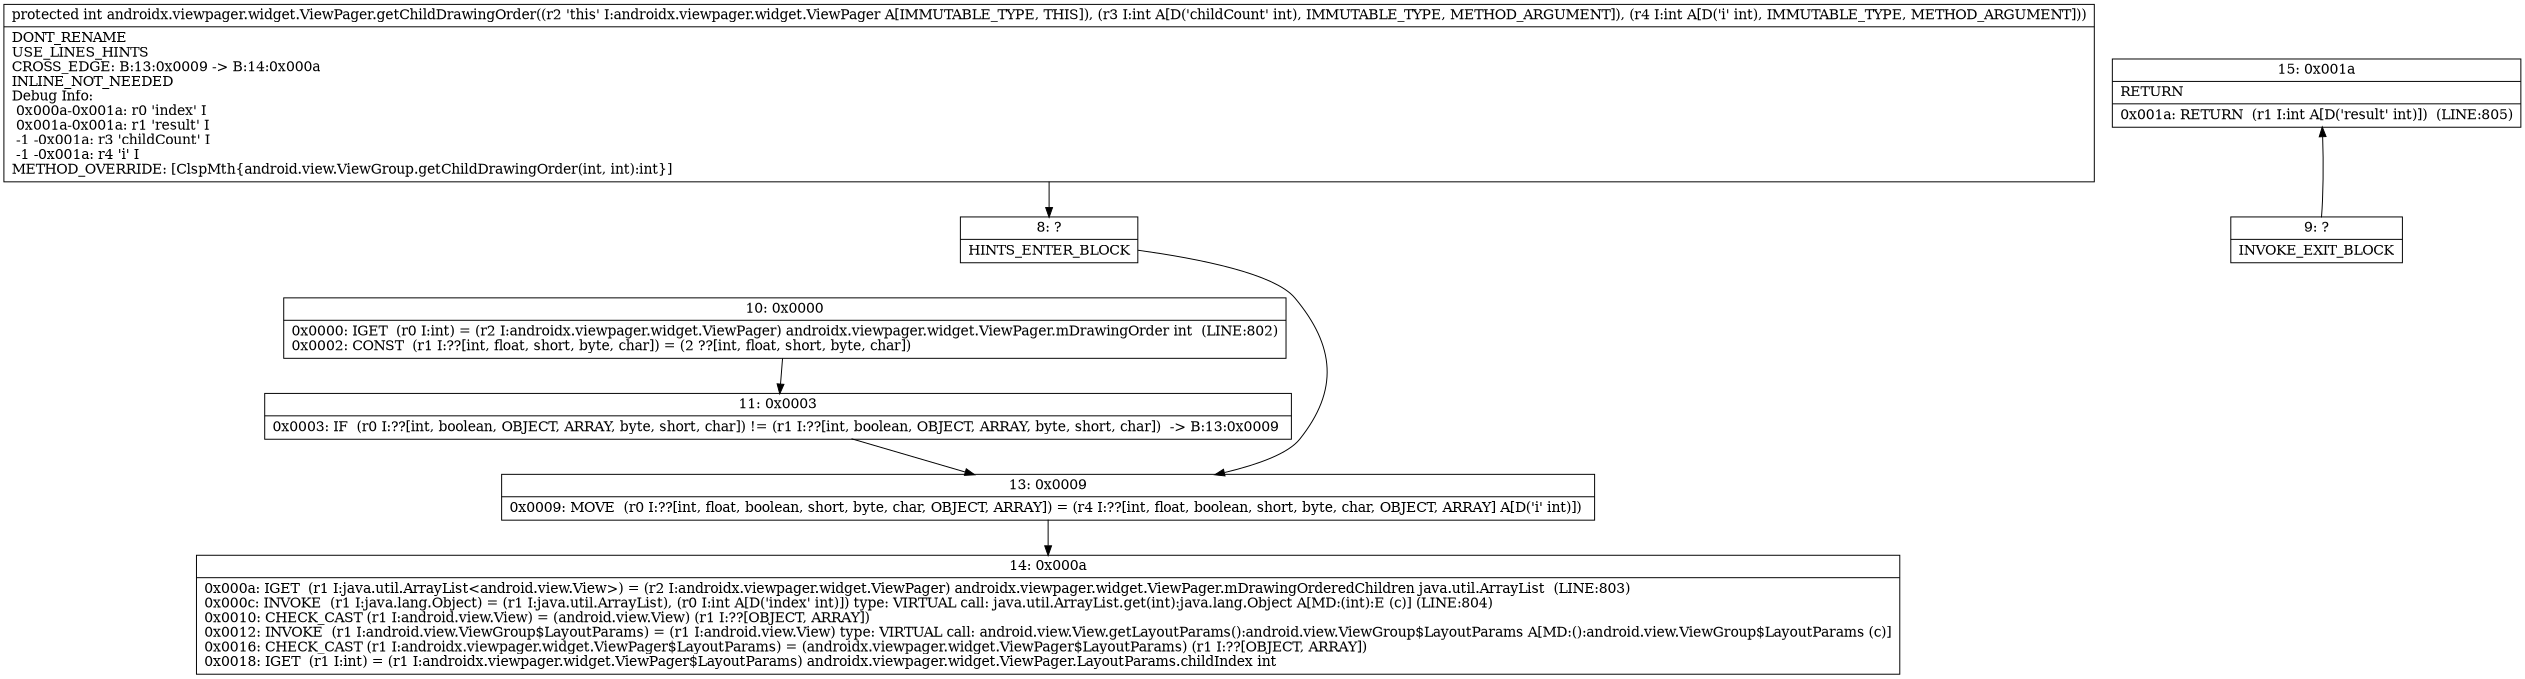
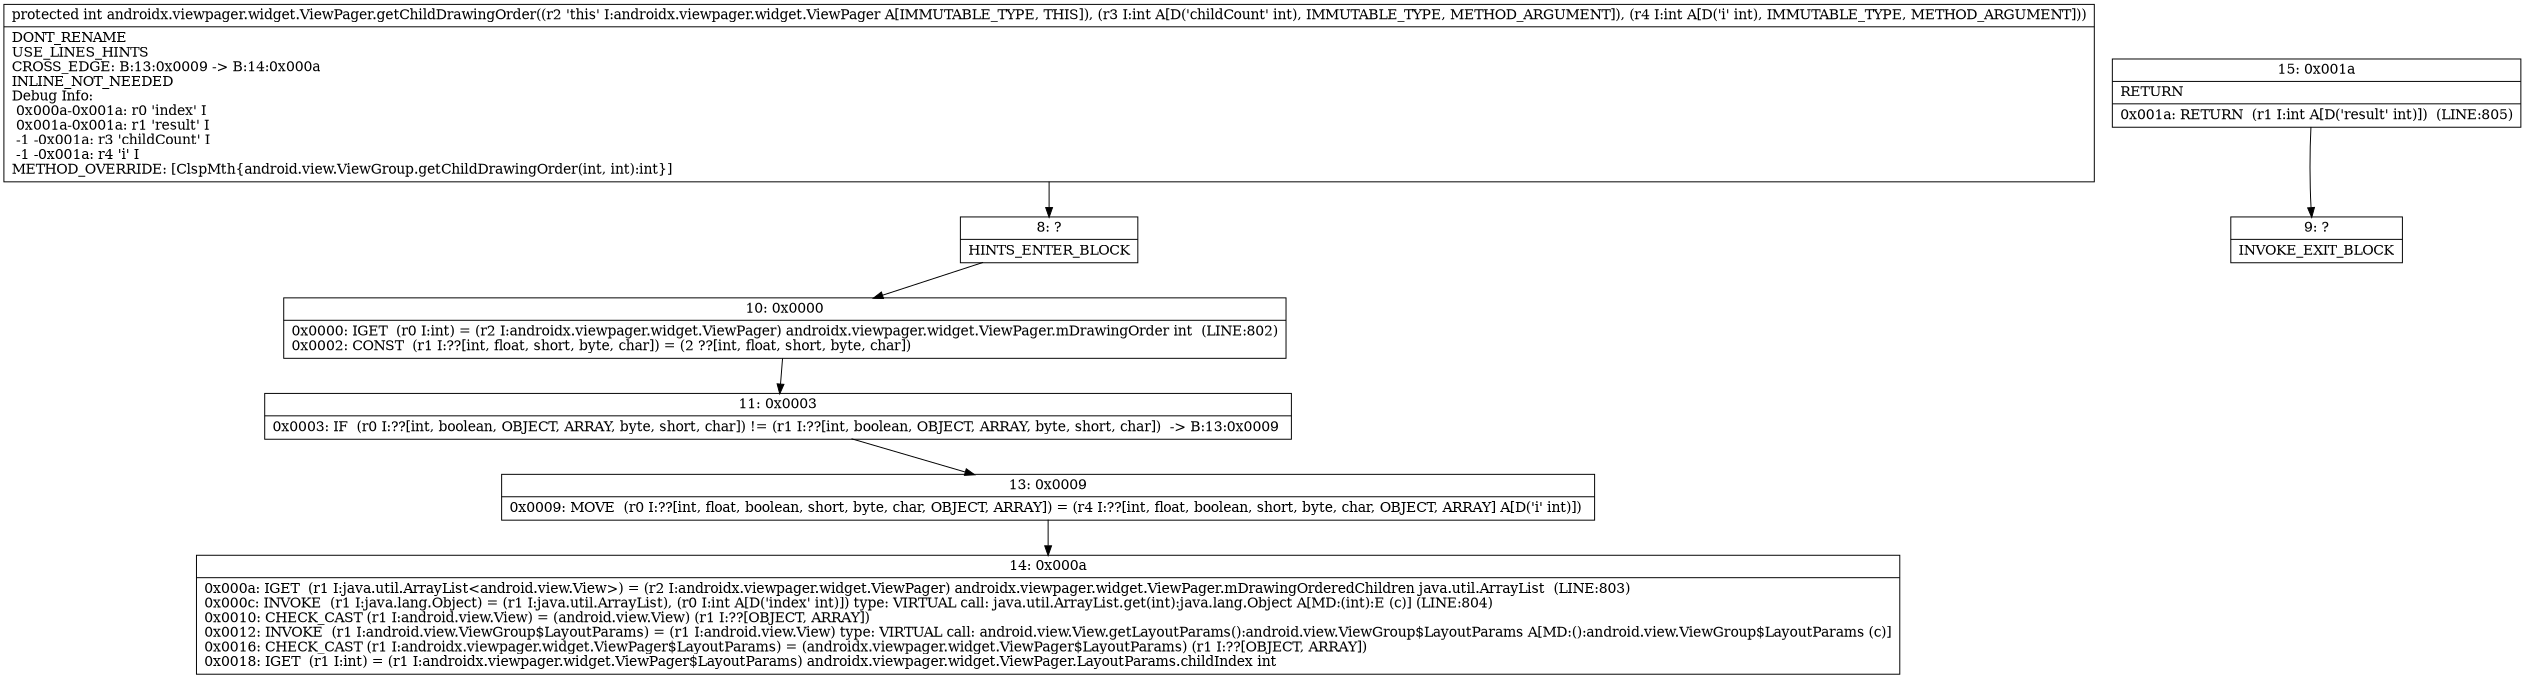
edge "9: ?" -> "15: 0x001a": reversed
edge "8: ?" -> "13: 0x0009": now "8: ?" -> "10: 0x0000"
